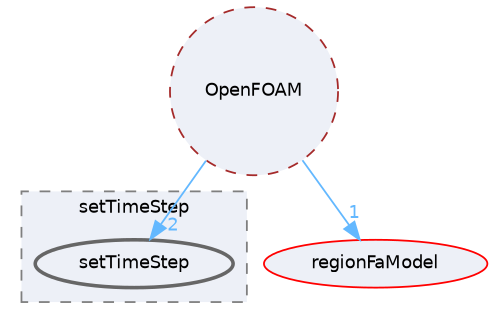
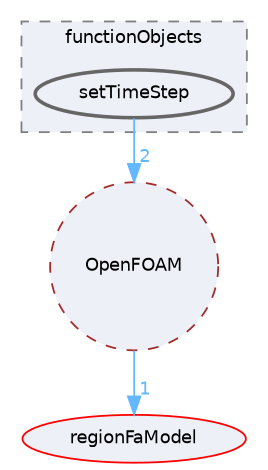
edge "OpenFOAM" -> "setTimeStep": reversed
cluster "setTimeStep": label "setTimeStep" -> "functionObjects"
